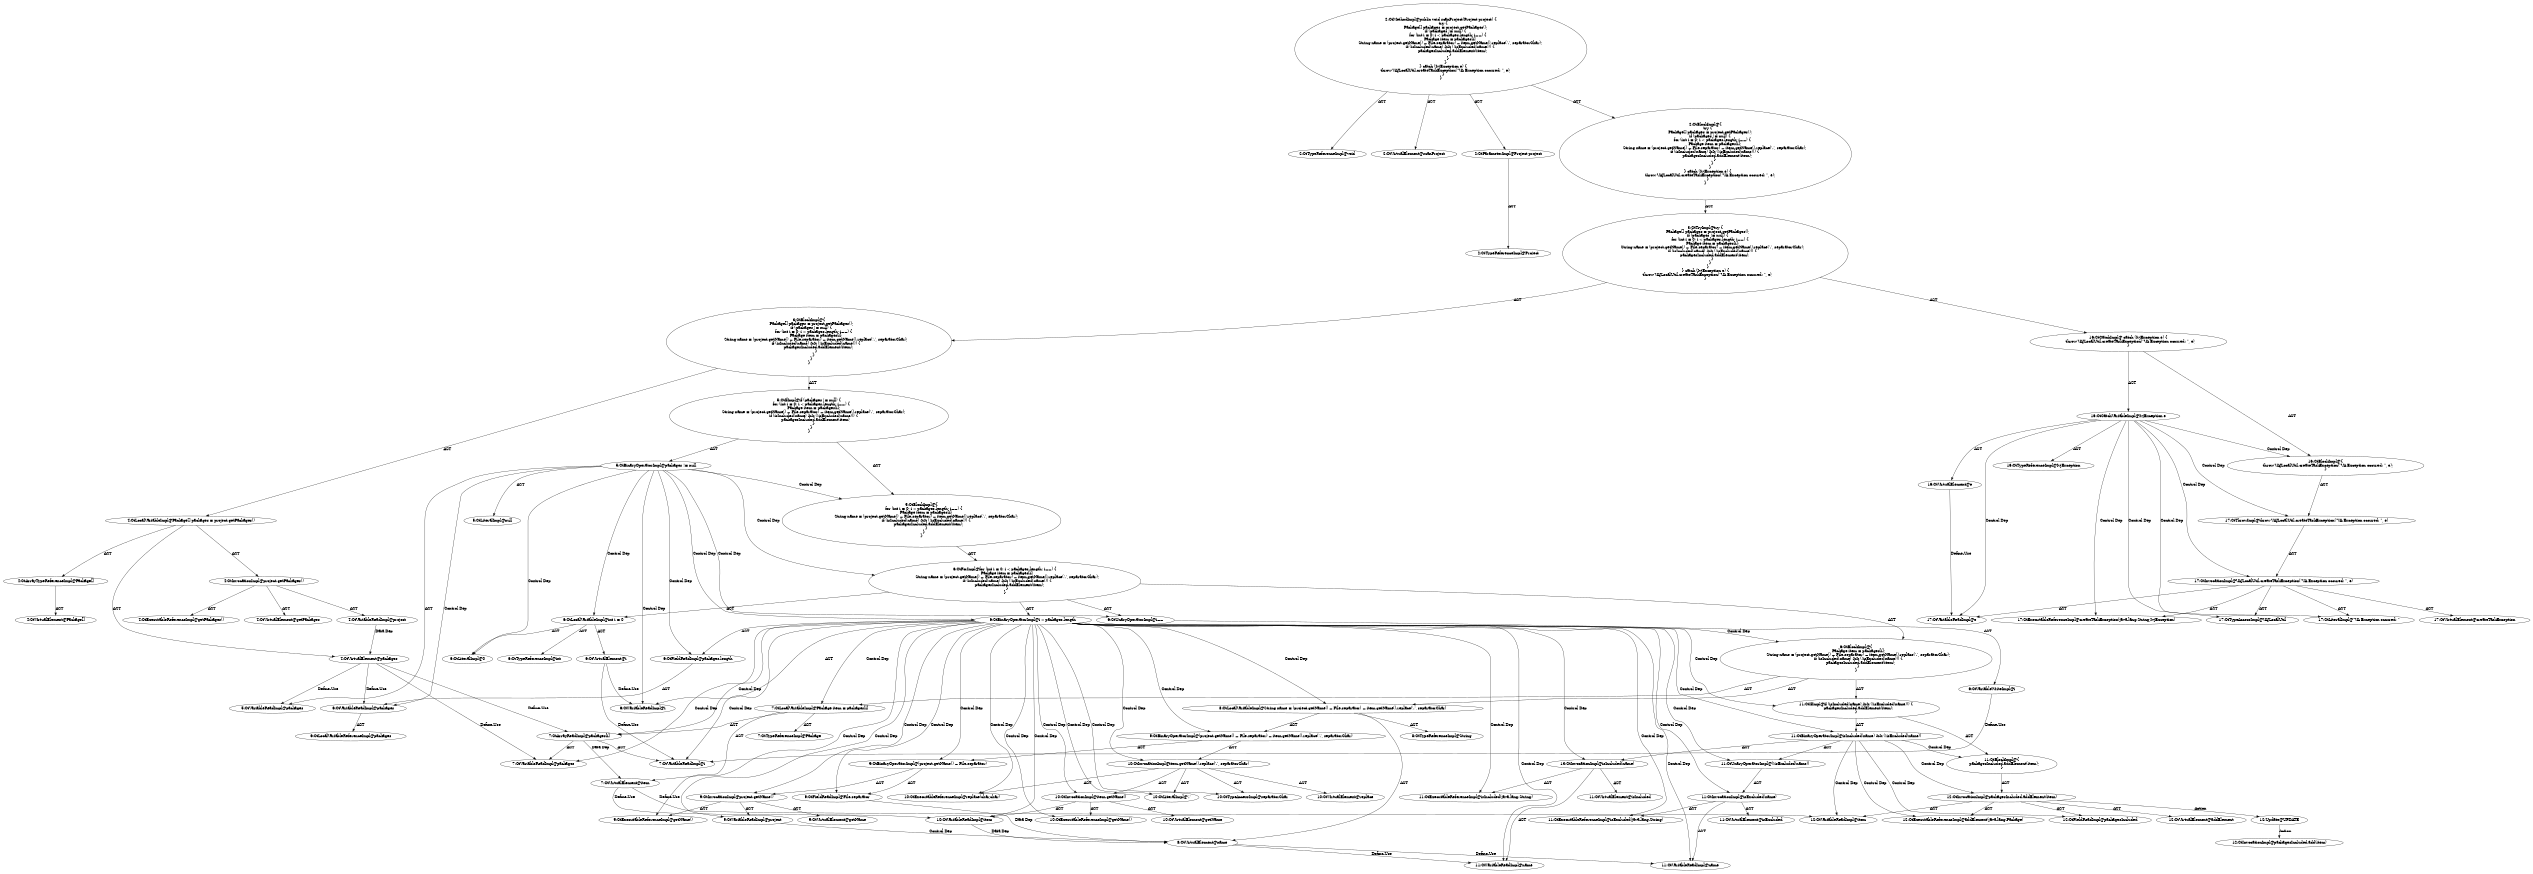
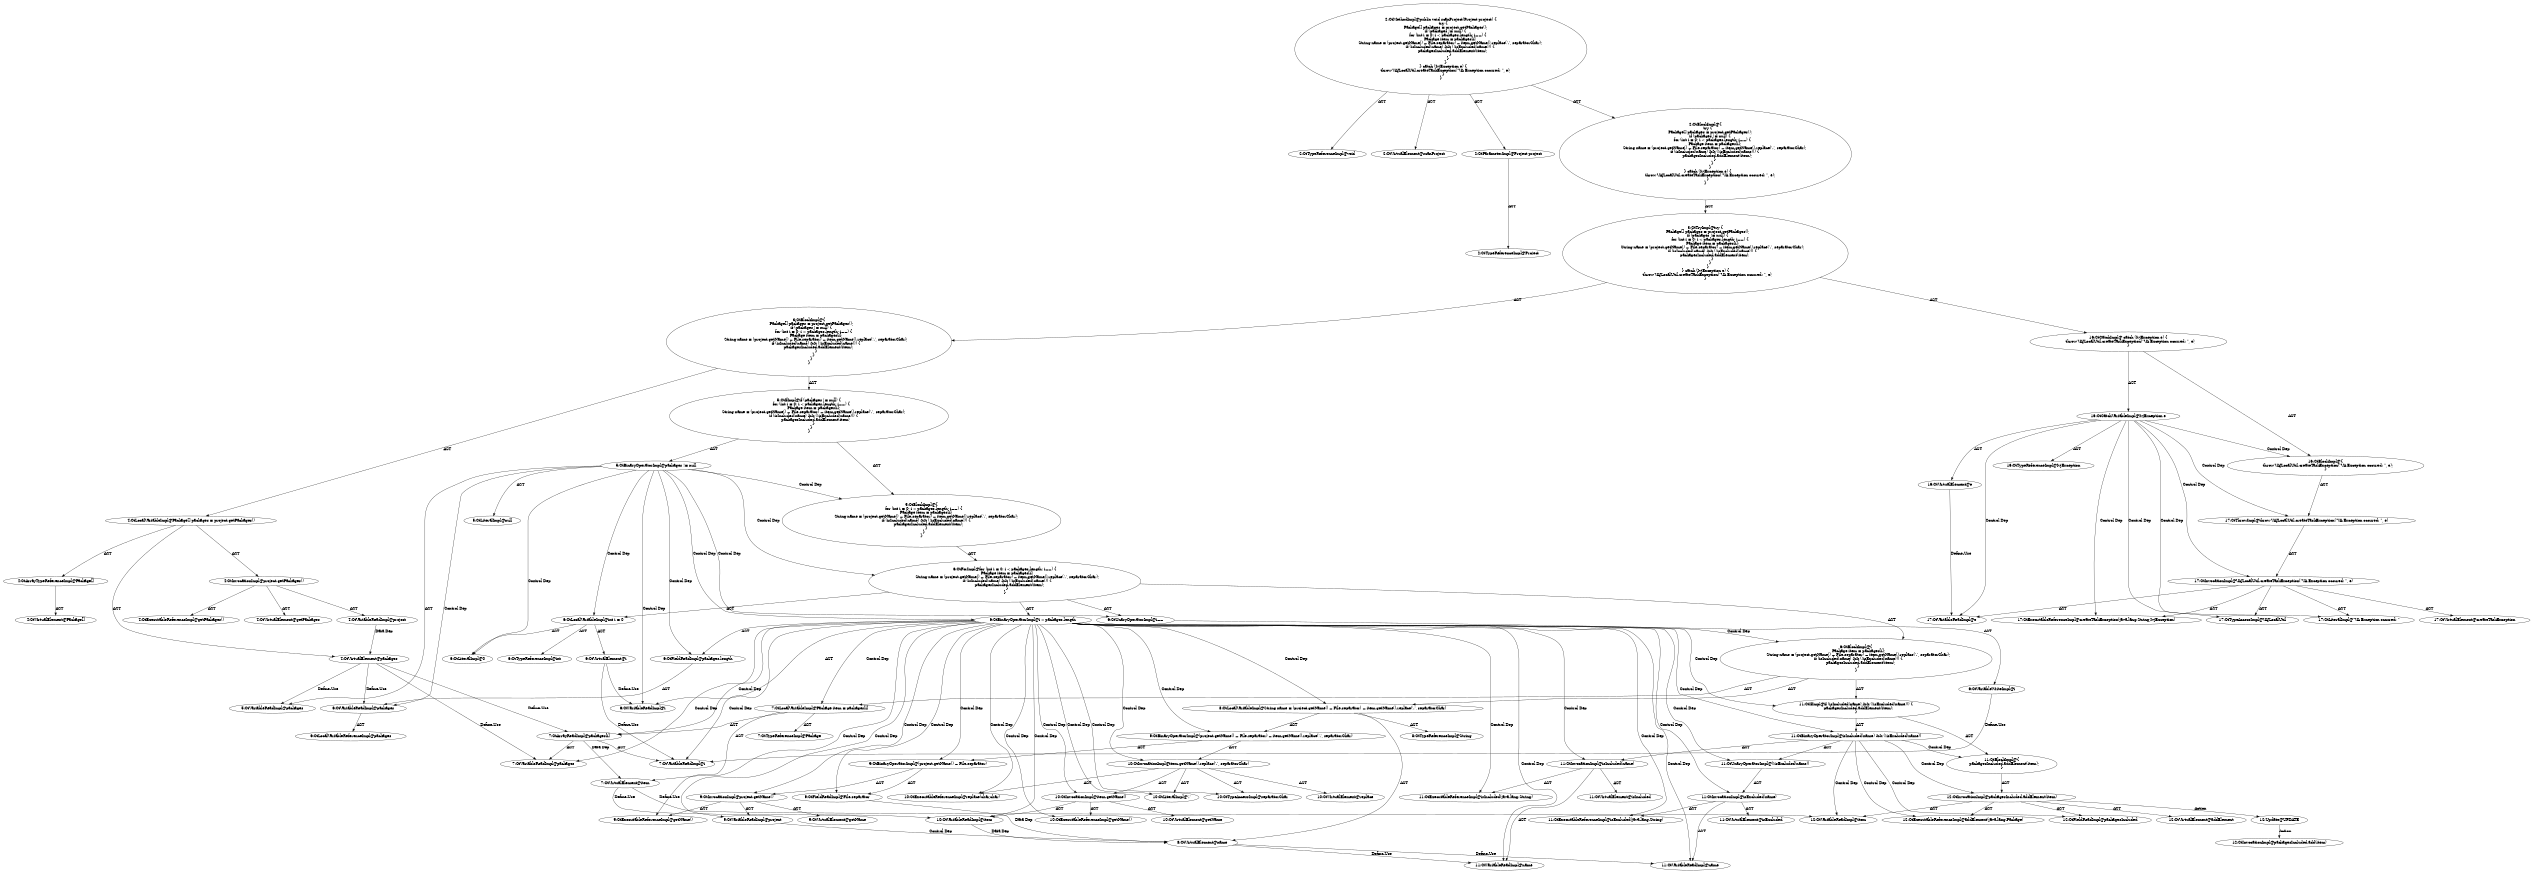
node "13:CtInvocationImpl@isIncluded(name)": label "13:CtInvocationImpl@isIncluded(name)" -> "11:CtInvocationImpl@isIncluded(name)"
